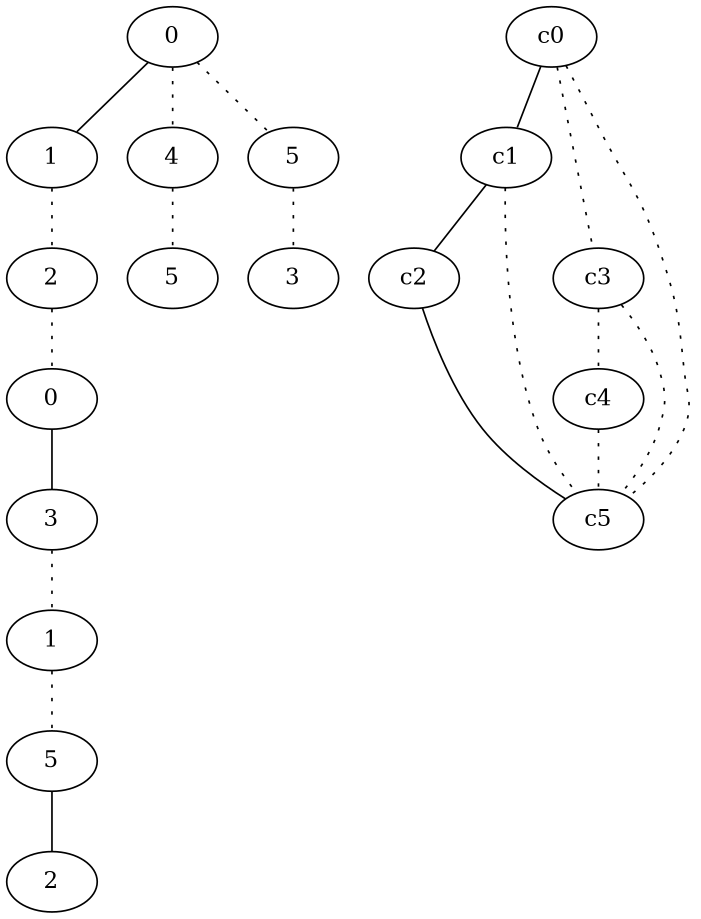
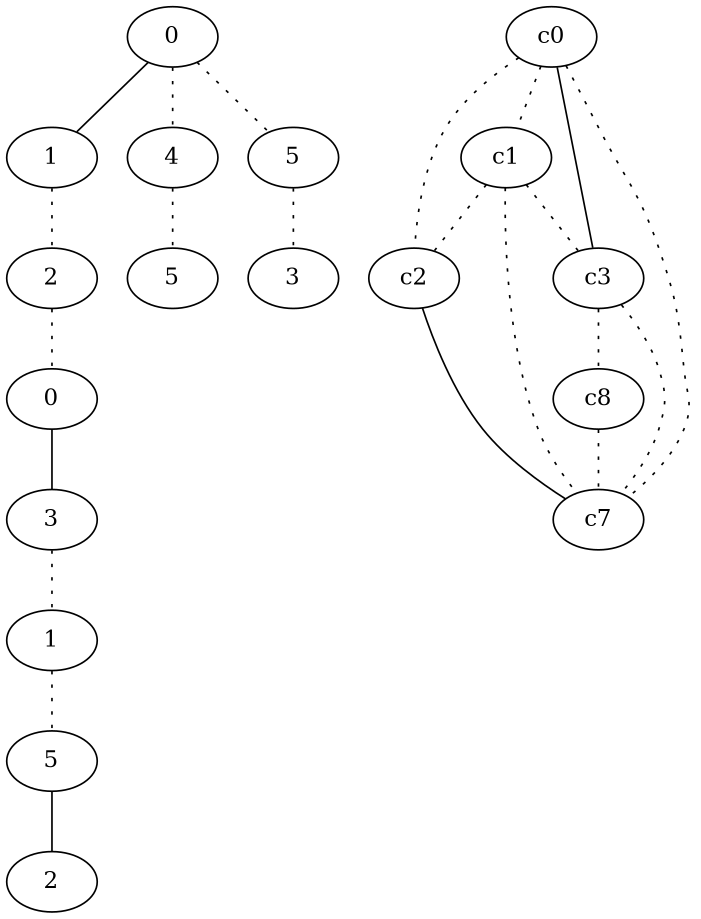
edge "c0" -- "c1": style solid -> dotted
edge "c0" -- "c2": added
edge "c0" -- "c3": style dotted -> solid
edge "c1" -- "c2": style solid -> dotted
edge "c1" -- "c3": added
node "c4": label "c4" -> "c8"
node "c5": label "c5" -> "c7"
